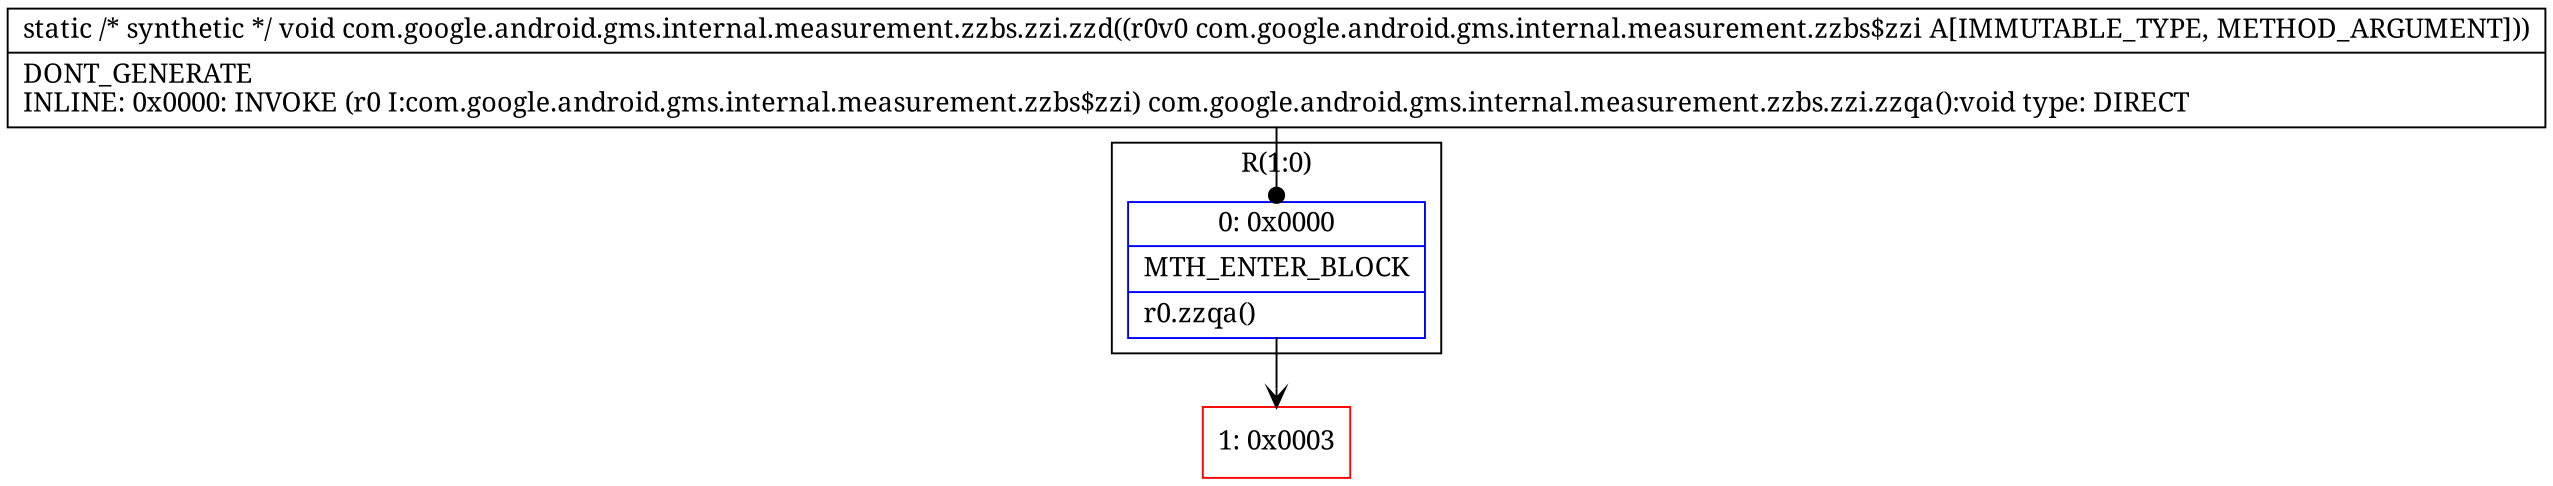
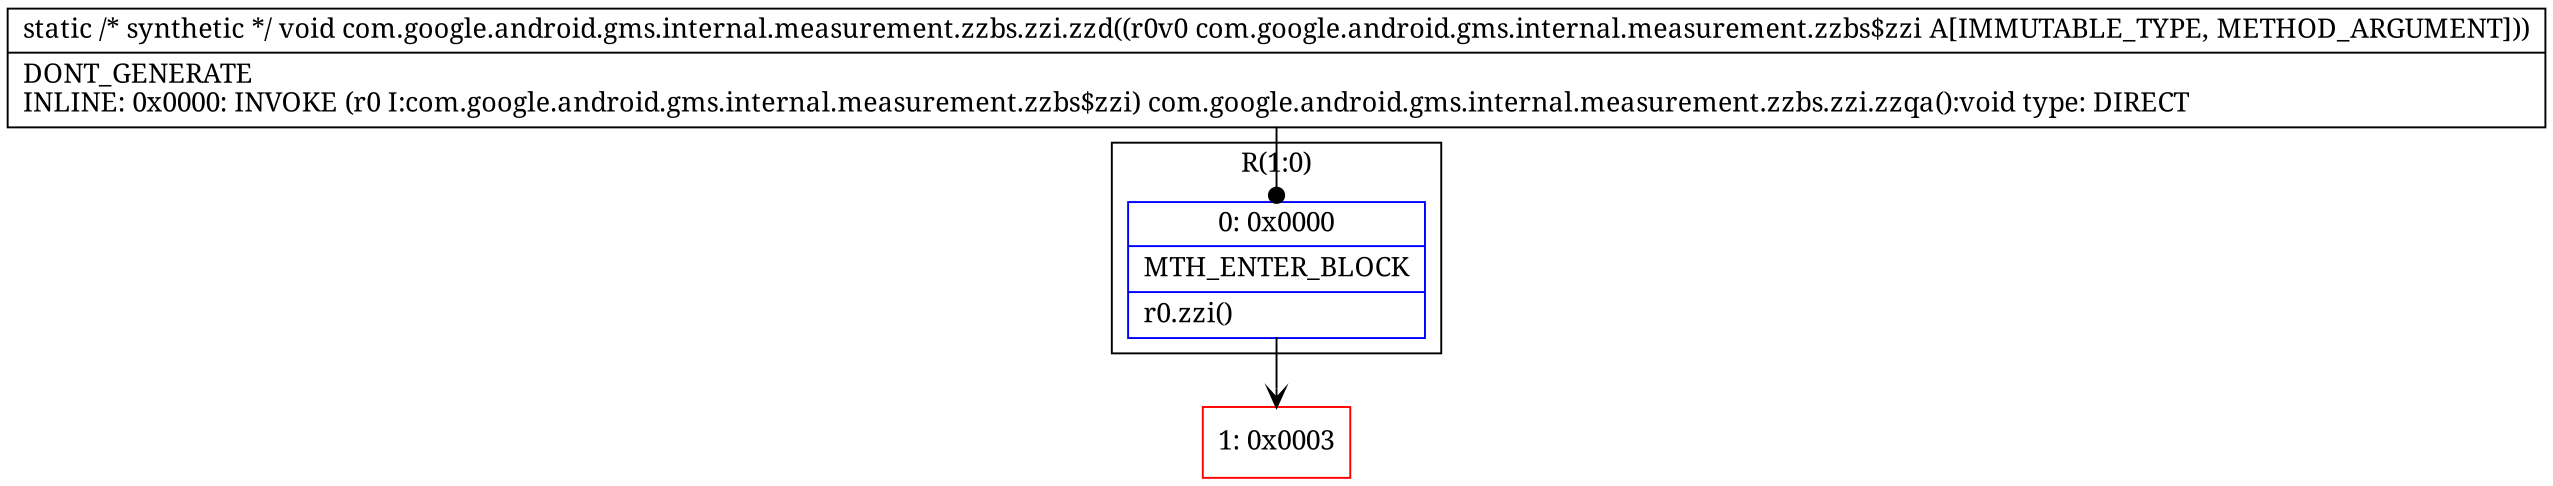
node "0: 0x0000": text "r0.zzqa()" -> "r0.zzi()"
